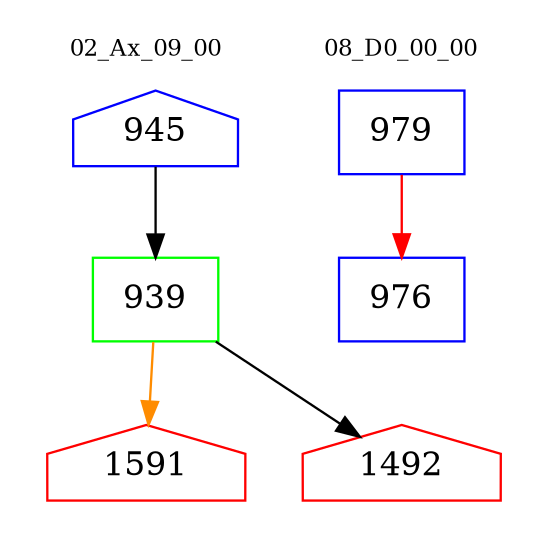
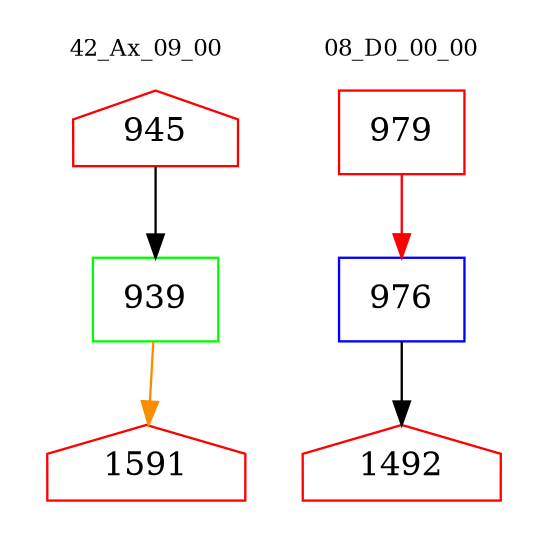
cluster "02_Ax_09_00": label "02_Ax_09_00" -> "42_Ax_09_00"
node "945": color blue -> red
node "979": color blue -> red
edge "939" -> "1492": now "976" -> "1492"
